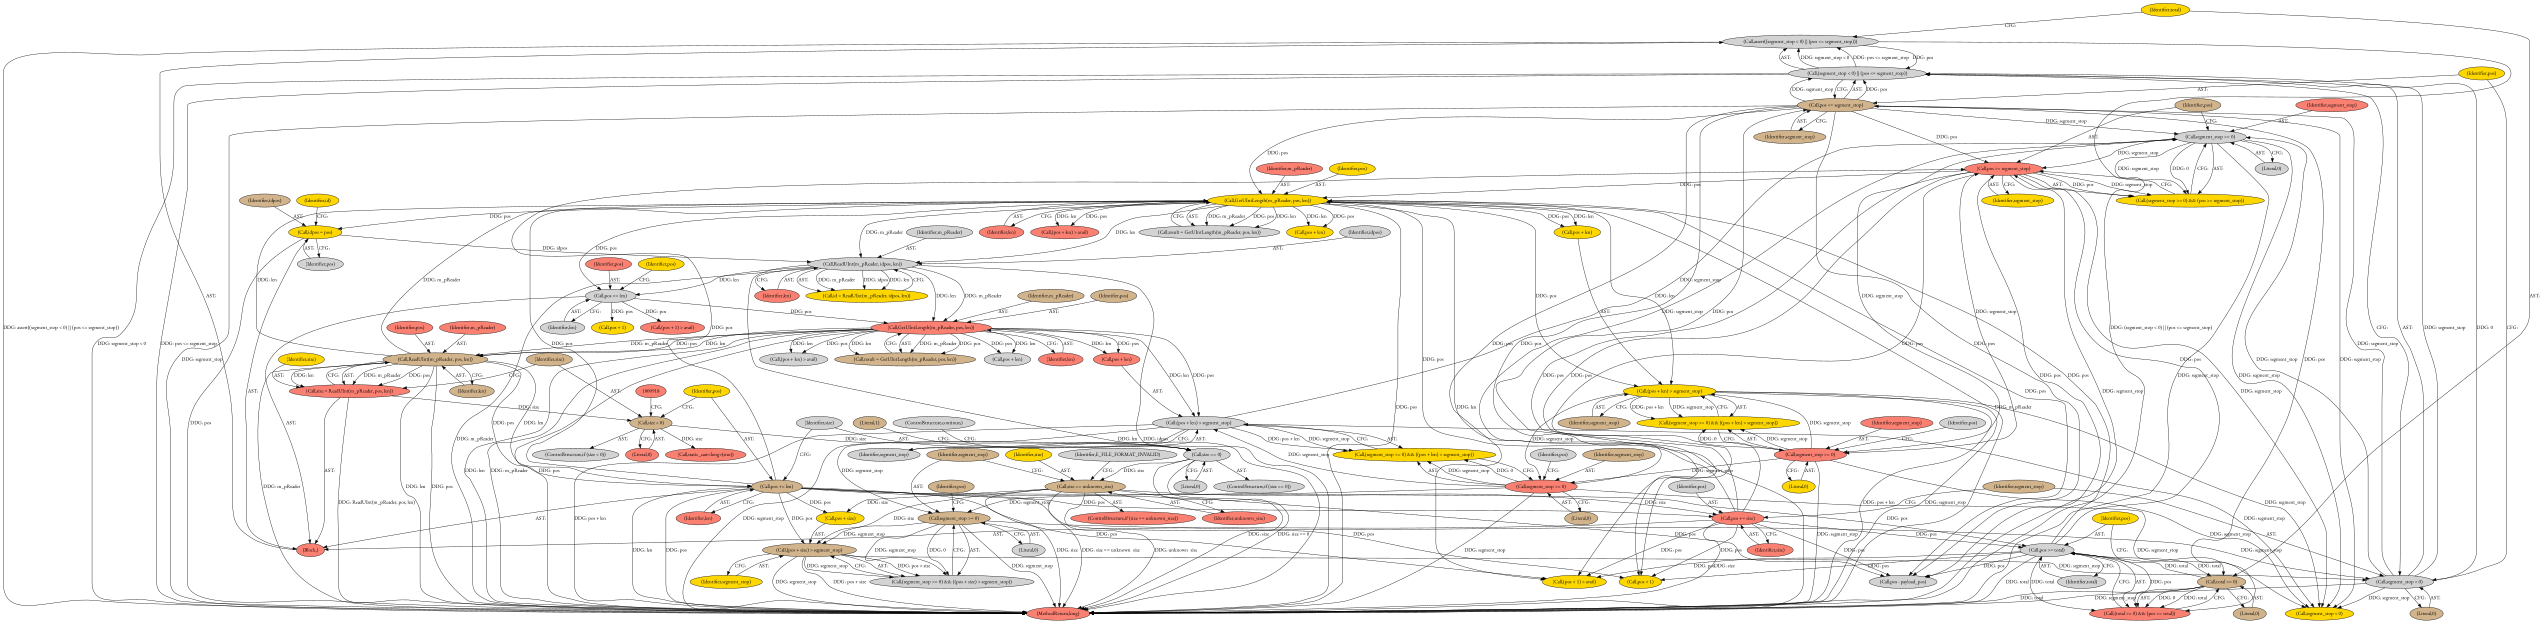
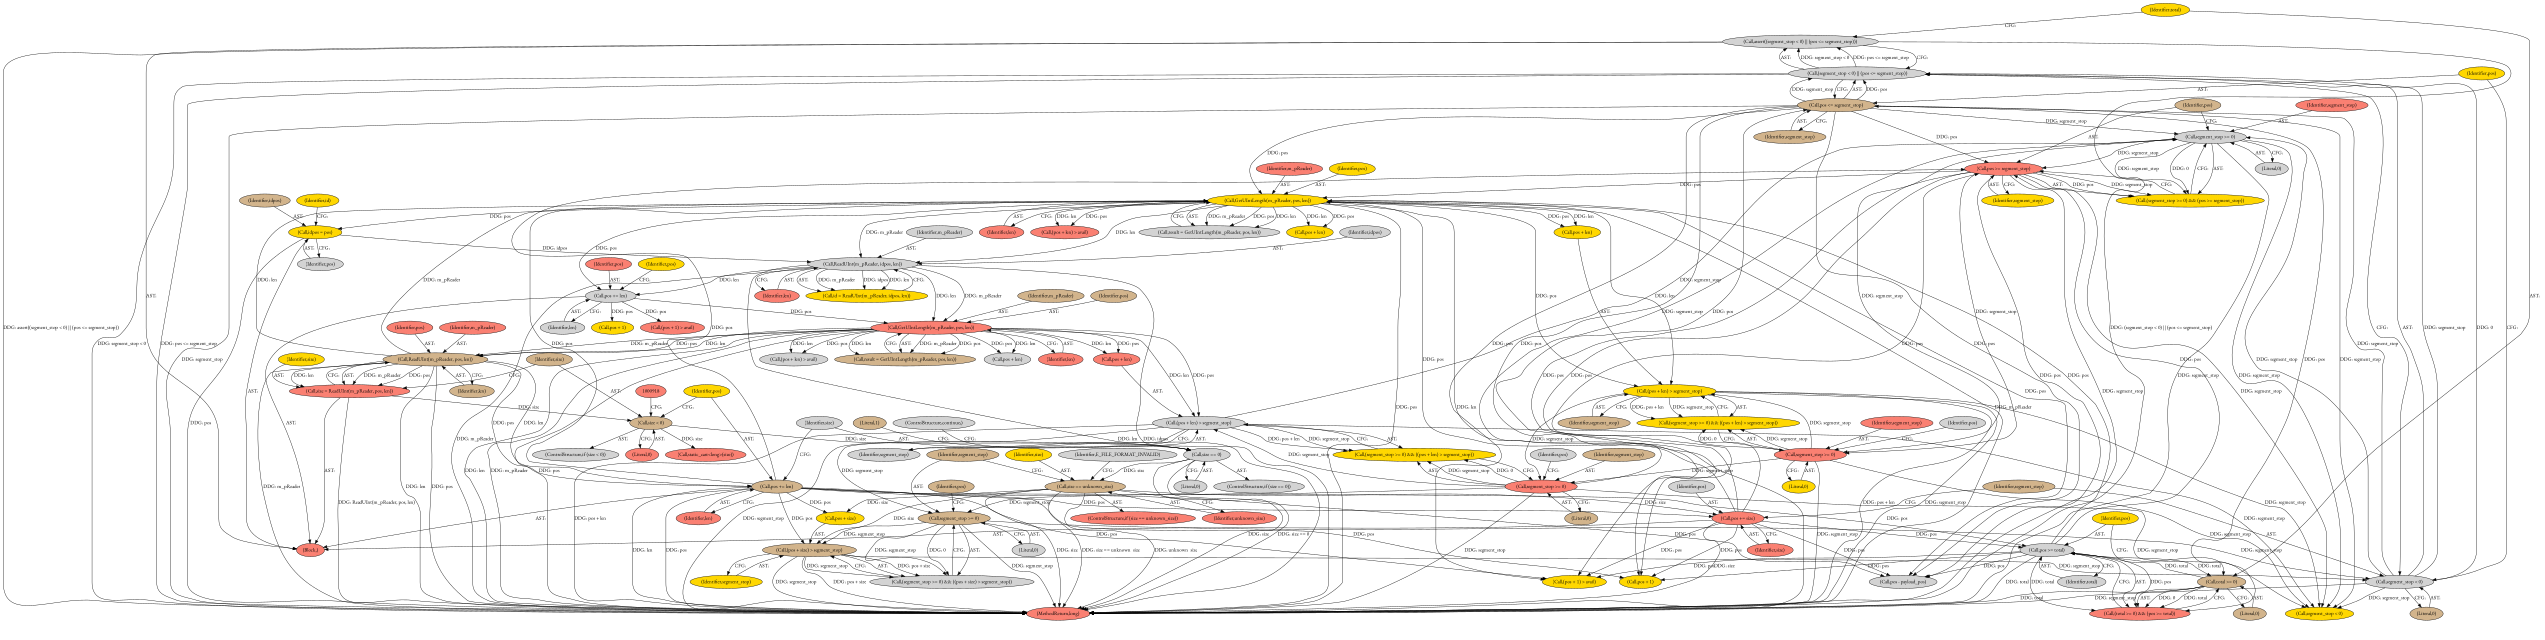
edge "(Block,)" -> "(Call,assert((segment_stop < 0) || (pos <= segment_stop)))": reversed
edge "(Call,assert((segment_stop < 0) || (pos <= segment_stop)))" -> "(Call,(segment_stop < 0) || (pos <= segment_stop))": label "DDG: pos" -> "CFG: "
